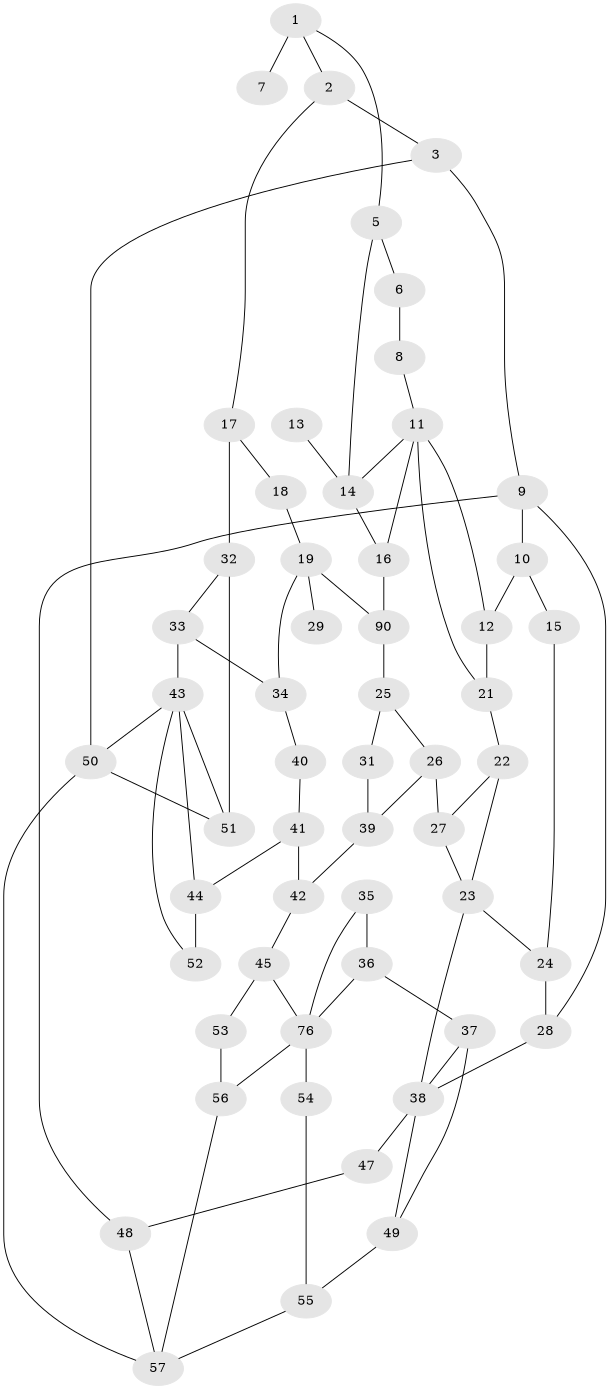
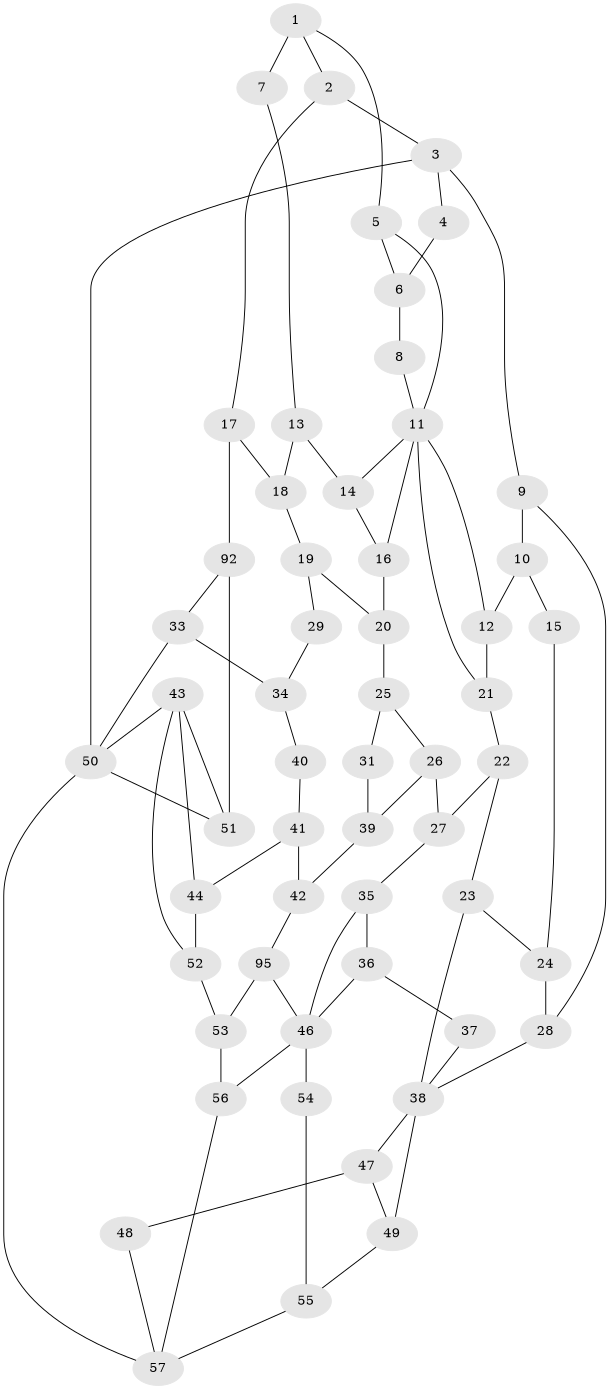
node "4": added
edge "7" -- "13": added
edge "5" -- "14": now "5" -- "11"
edge "13" -- "18": added
node "32": label "32" -> "92"
edge "19" -- "34": now "29" -- "34"
node "90": label "90" -> "20"
edge "33" -- "43": now "33" -- "50"
edge "9" -- "48": removed
edge "27" -- "23": now "27" -- "35"
node "45": label "45" -> "95"
edge "52" -- "53": added
node "76": label "76" -> "46"
edge "37" -- "49": now "47" -- "49"
